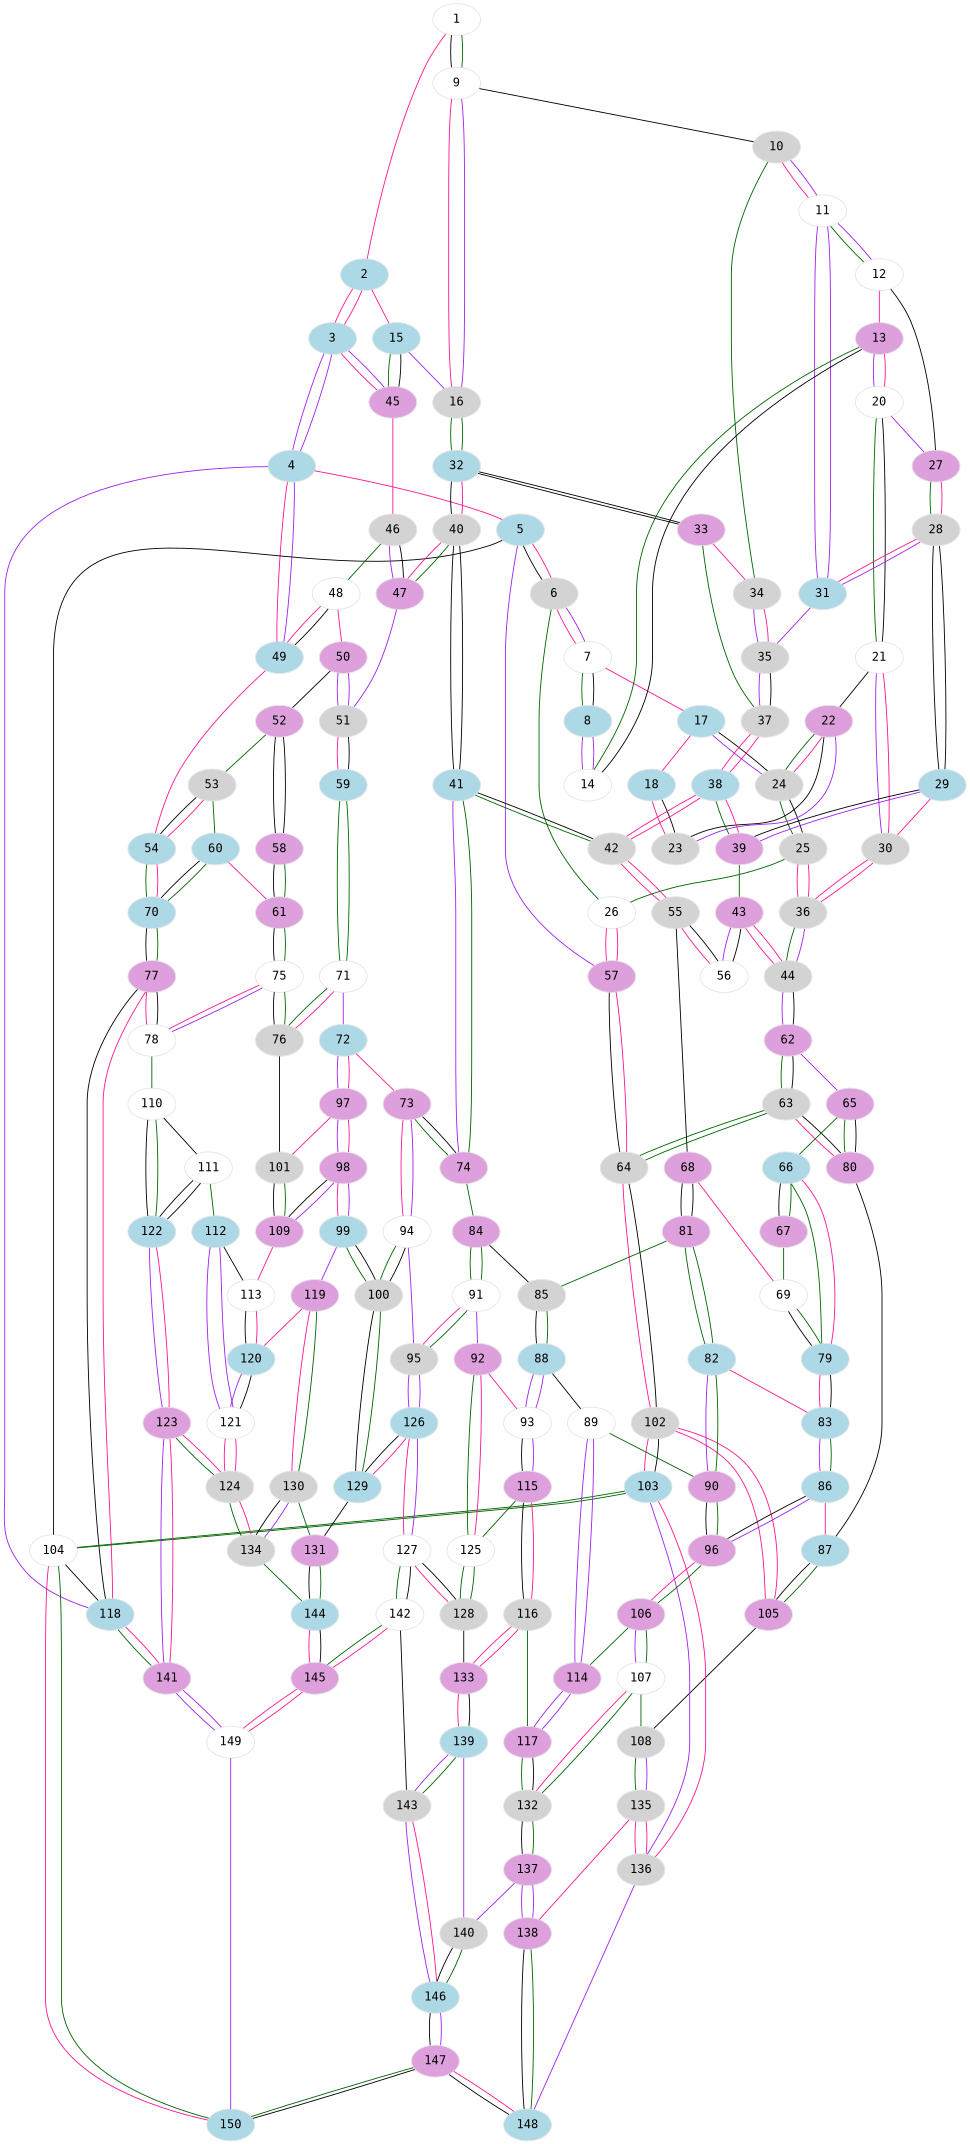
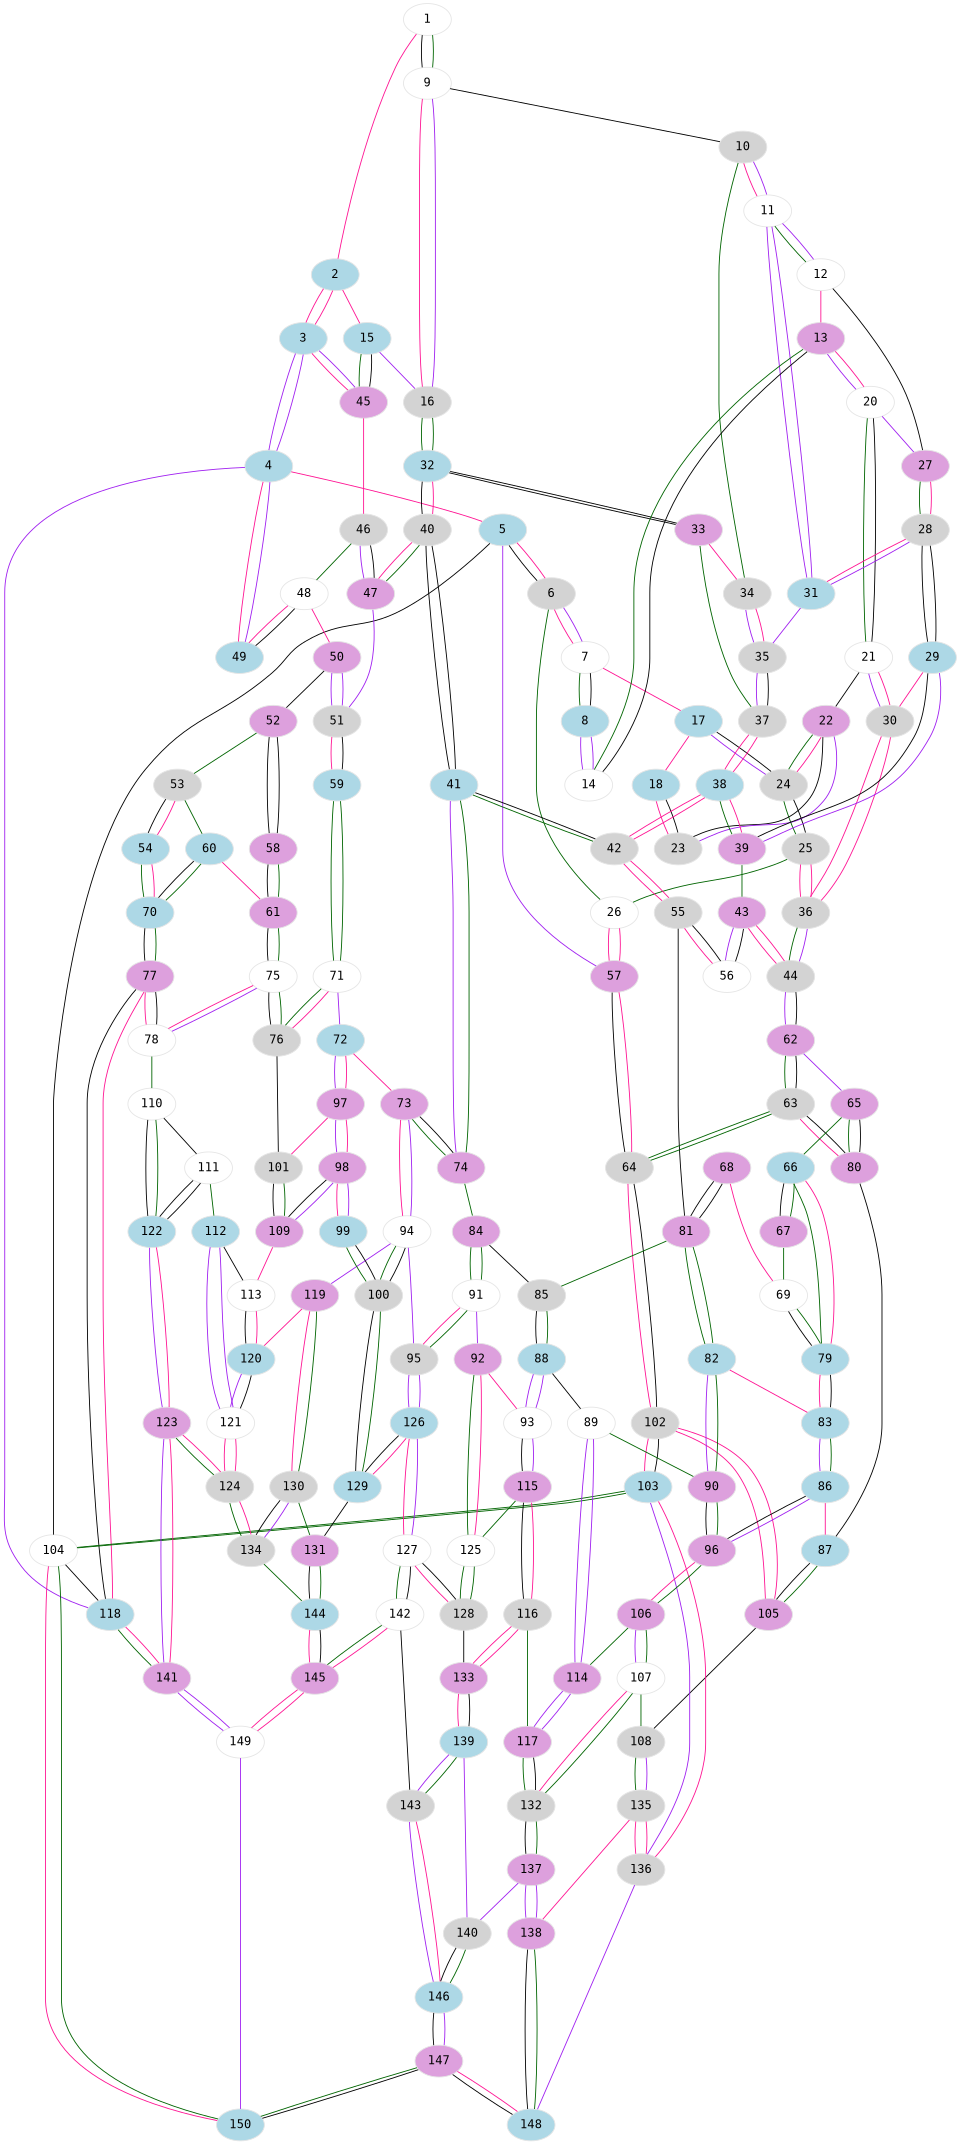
edge "49" -- "54": removed
edge "55" -- "68": now "55" -- "81"
edge "99" -- "119": now "94" -- "119"
